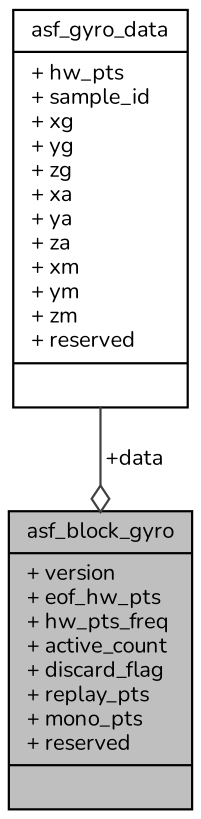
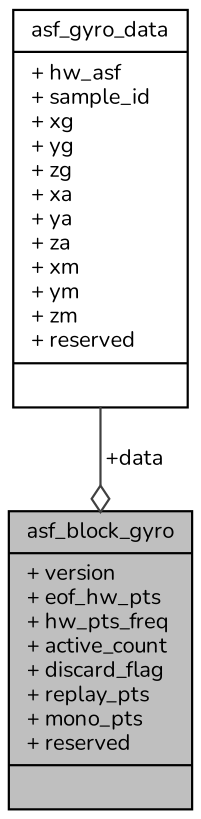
node "asf_gyro_data": text "+ hw_pts" -> "+ hw_asf"
